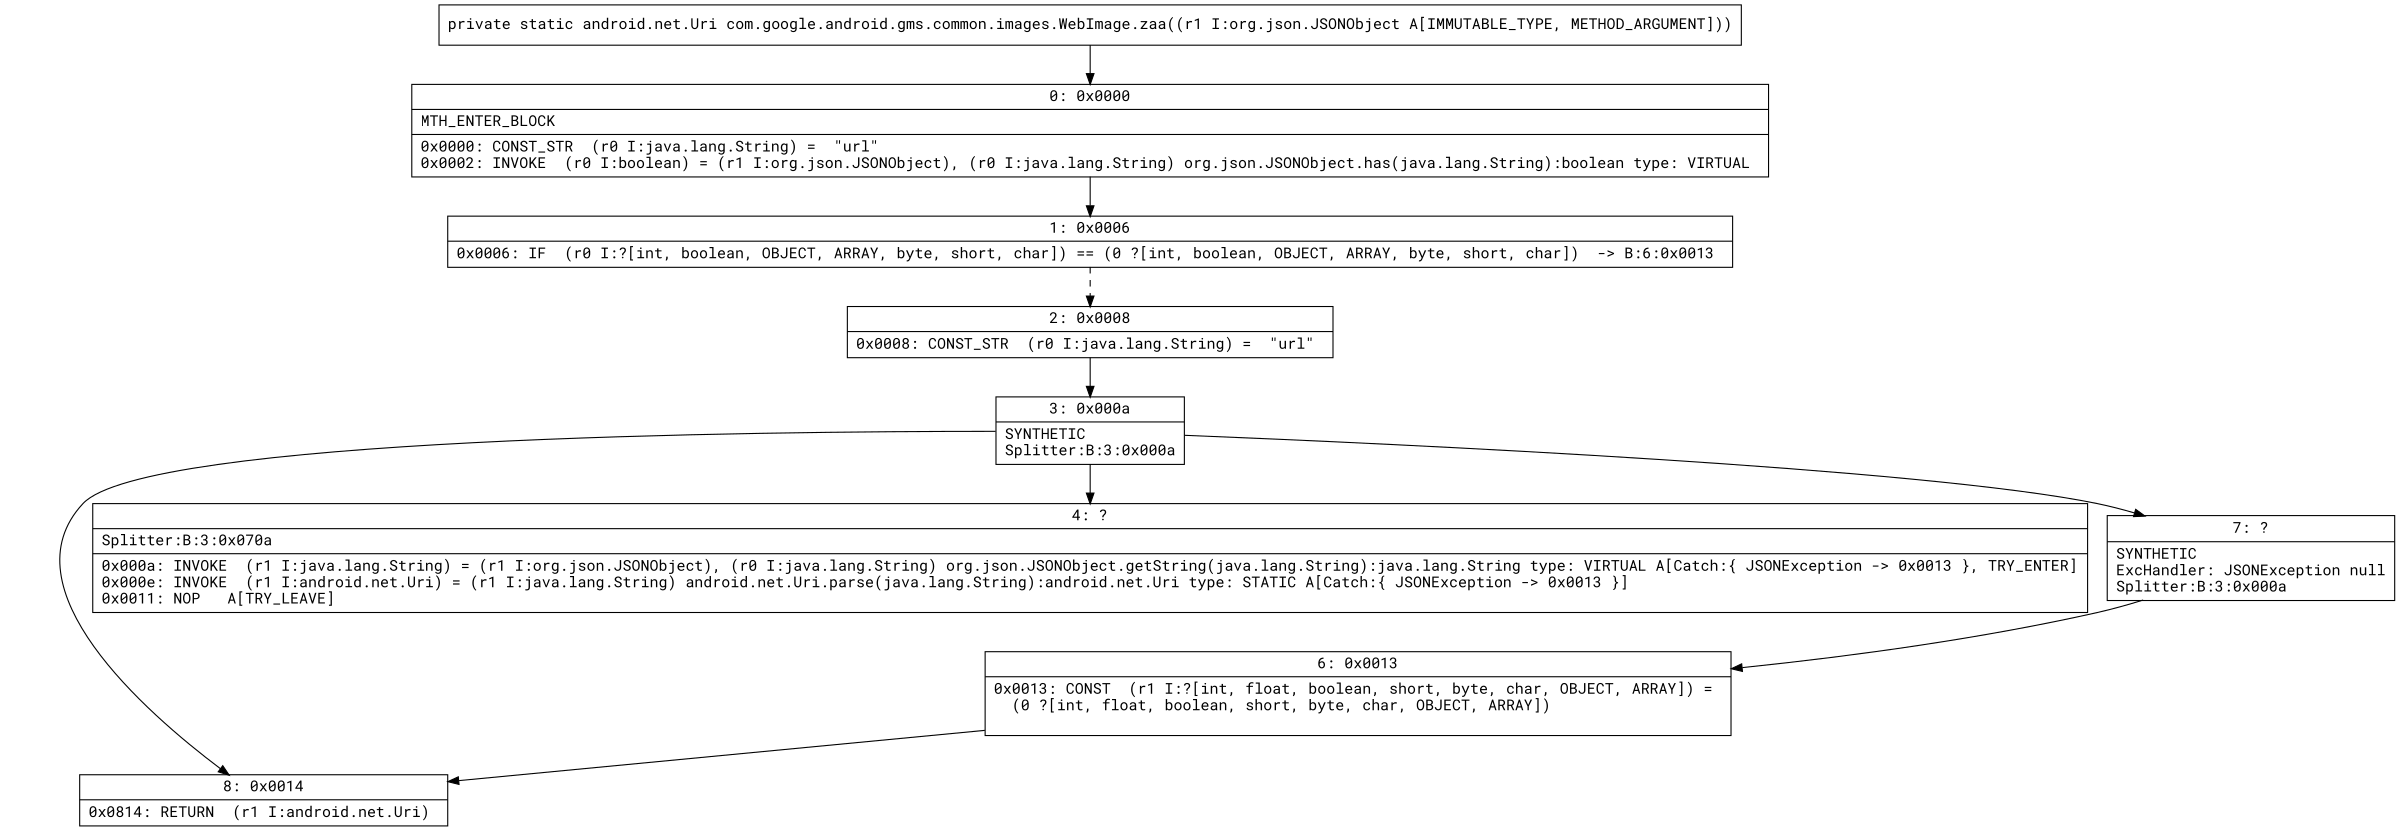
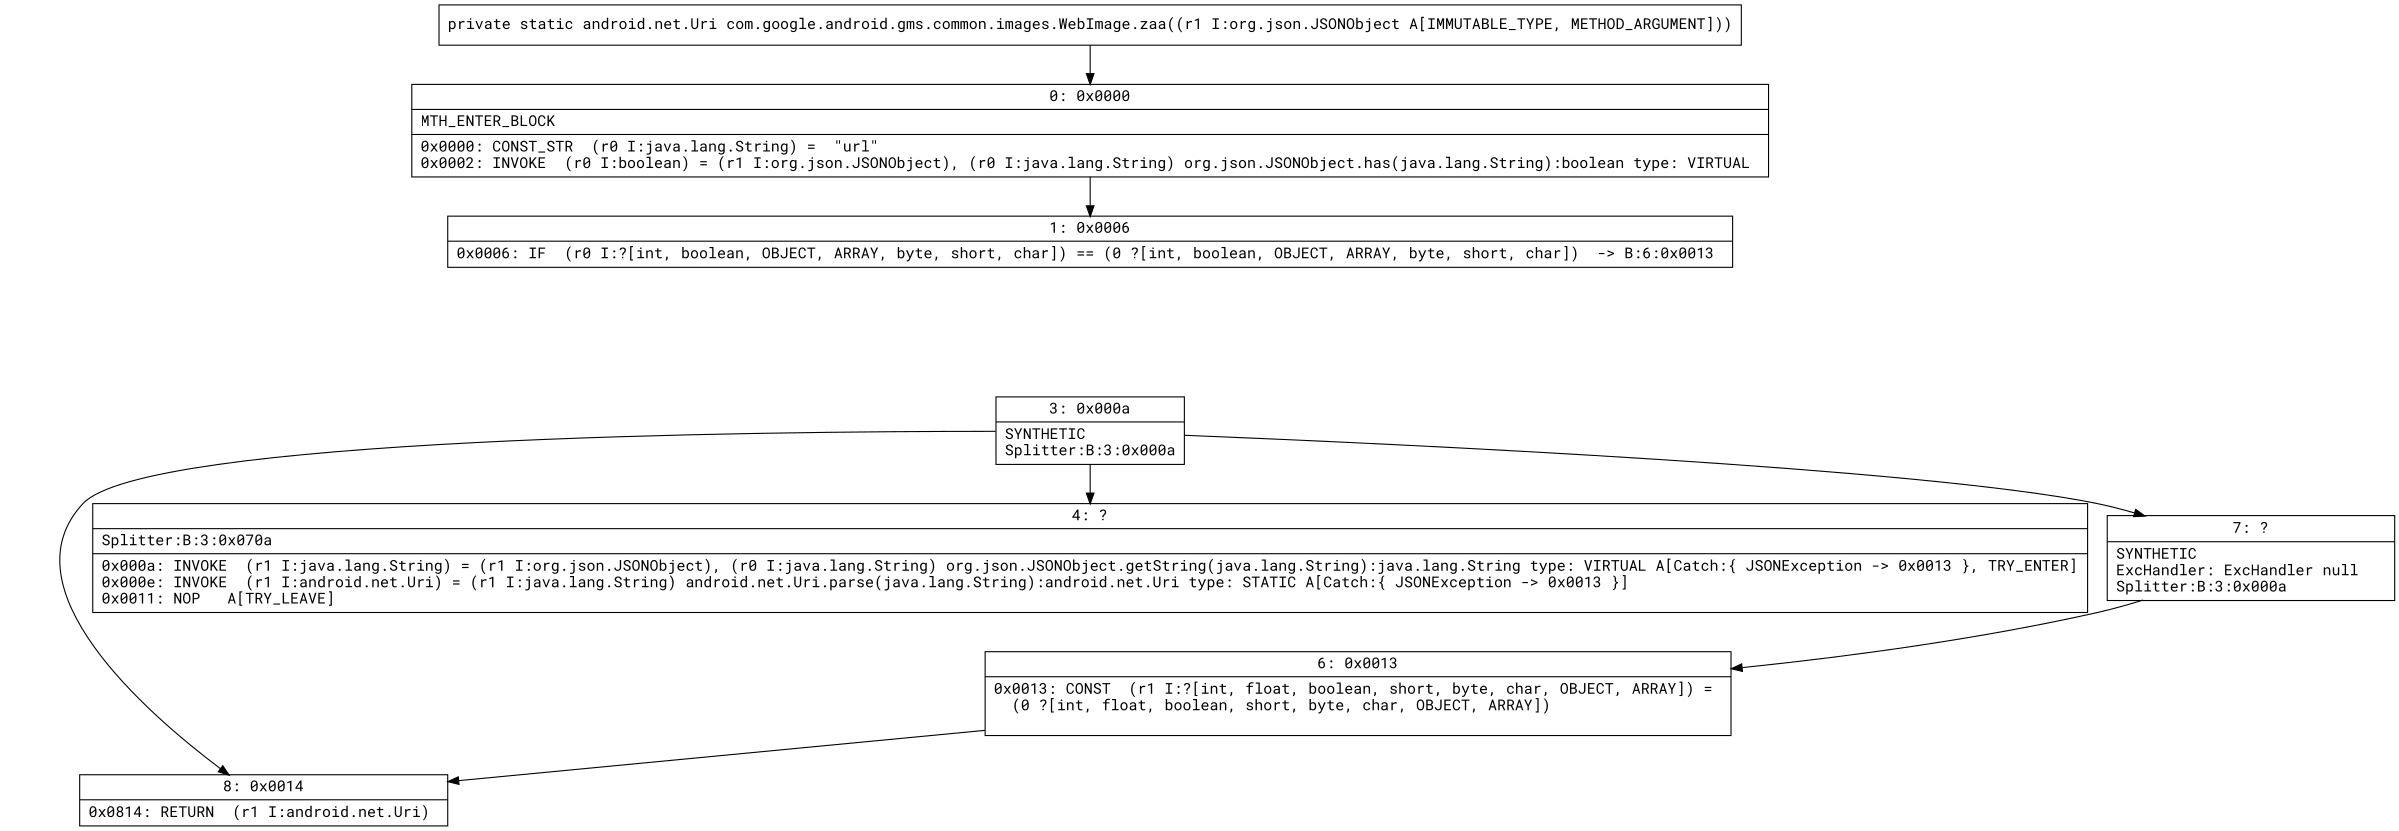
node "2: 0x0008": removed
node "7: ?": text "ExcHandler: JSONException null" -> "ExcHandler: ExcHandler null"
